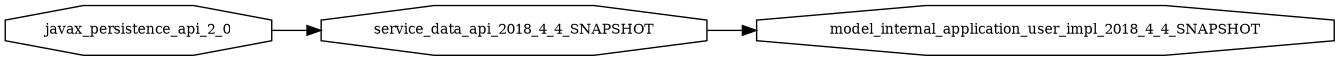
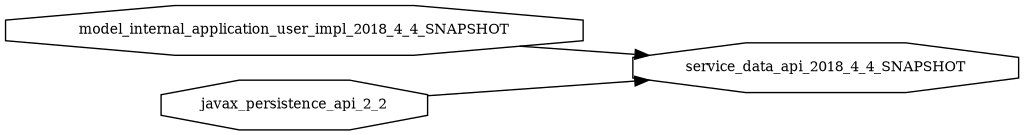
node "javax_persistence_api_2_0": label "javax_persistence_api_2_0" -> "javax_persistence_api_2_2"
edge "service_data_api_2018_4_4_SNAPSHOT" -> "model_internal_application_user_impl_2018_4_4_SNAPSHOT": reversed
